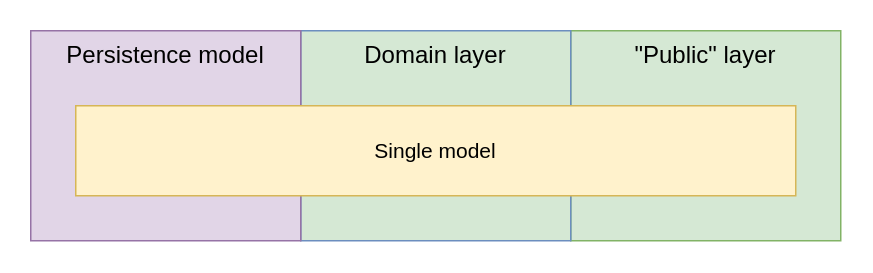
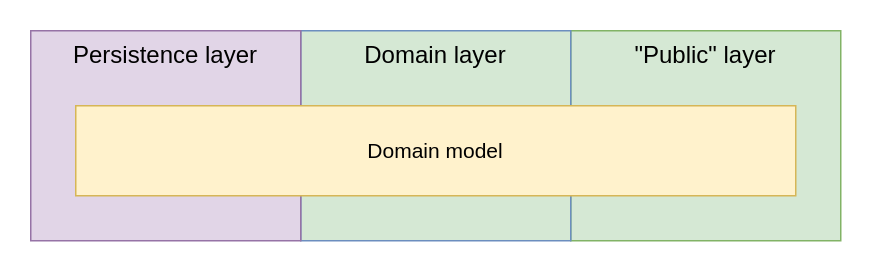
node "Persistence model": label "Persistence model" -> "Persistence layer"
node "Single model": label "Single model" -> "Domain model"
